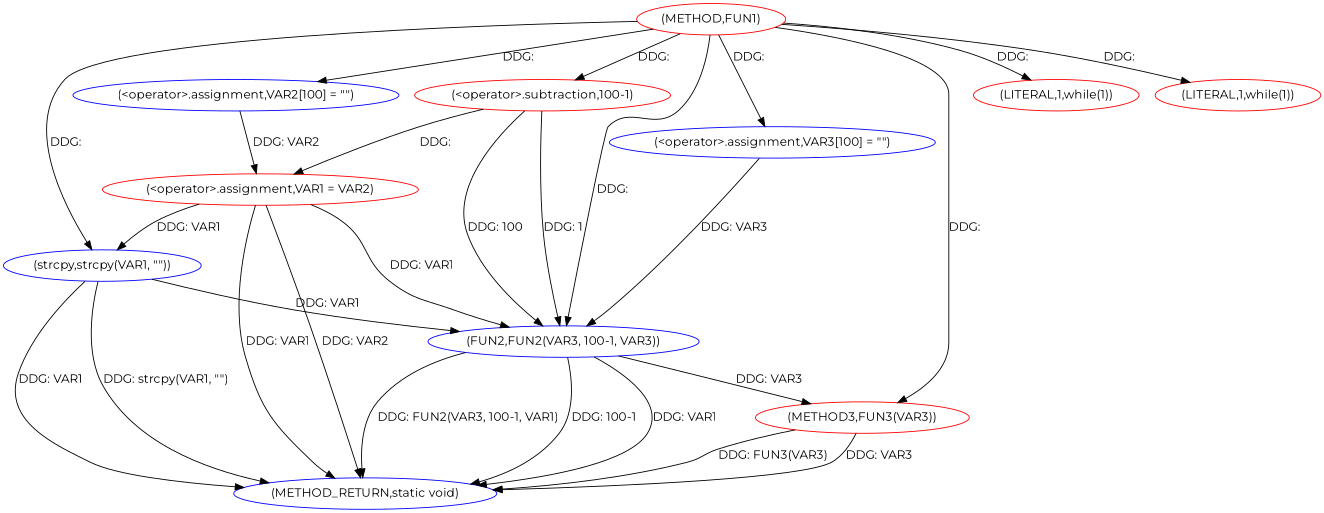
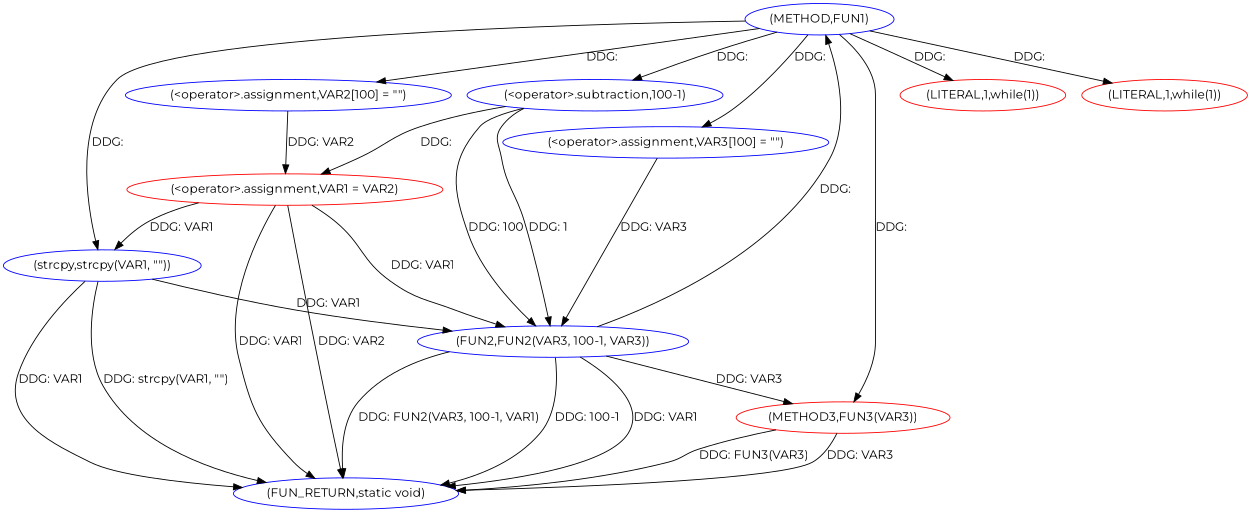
node "(METHOD,FUN1)": color red -> blue
node "(<operator>.subtraction,100-1)": color red -> blue
edge "(METHOD,FUN1)" -> "(FUN2,FUN2(VAR3, 100-1, VAR3))": reversed
node "(METHOD_RETURN,static void)": label "(METHOD_RETURN,static void)" -> "(FUN_RETURN,static void)"
